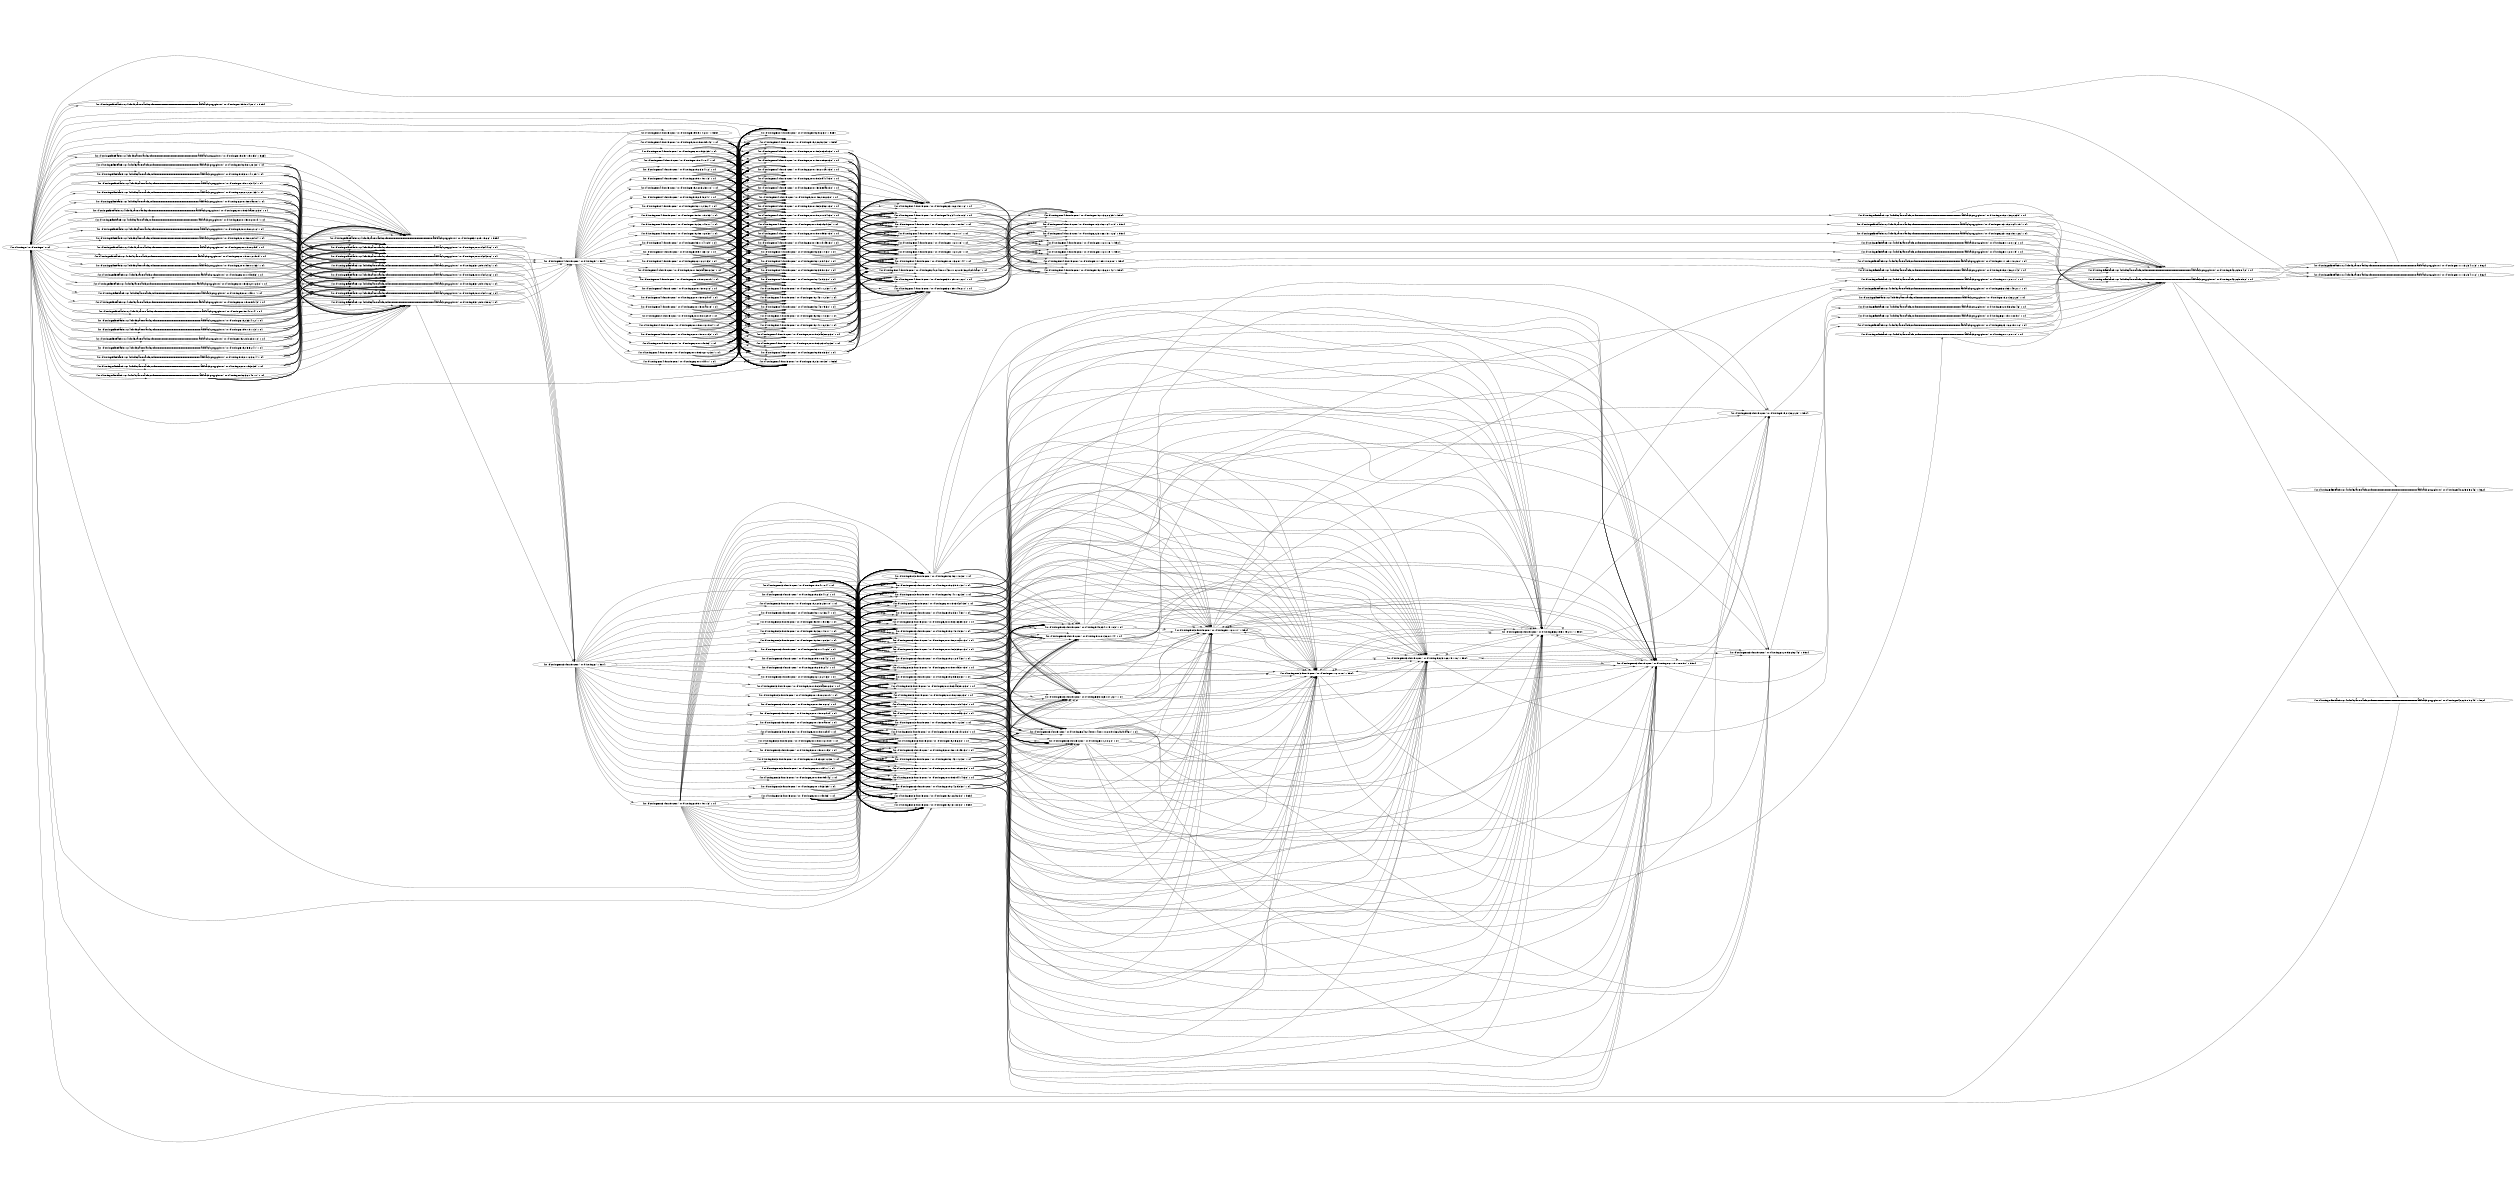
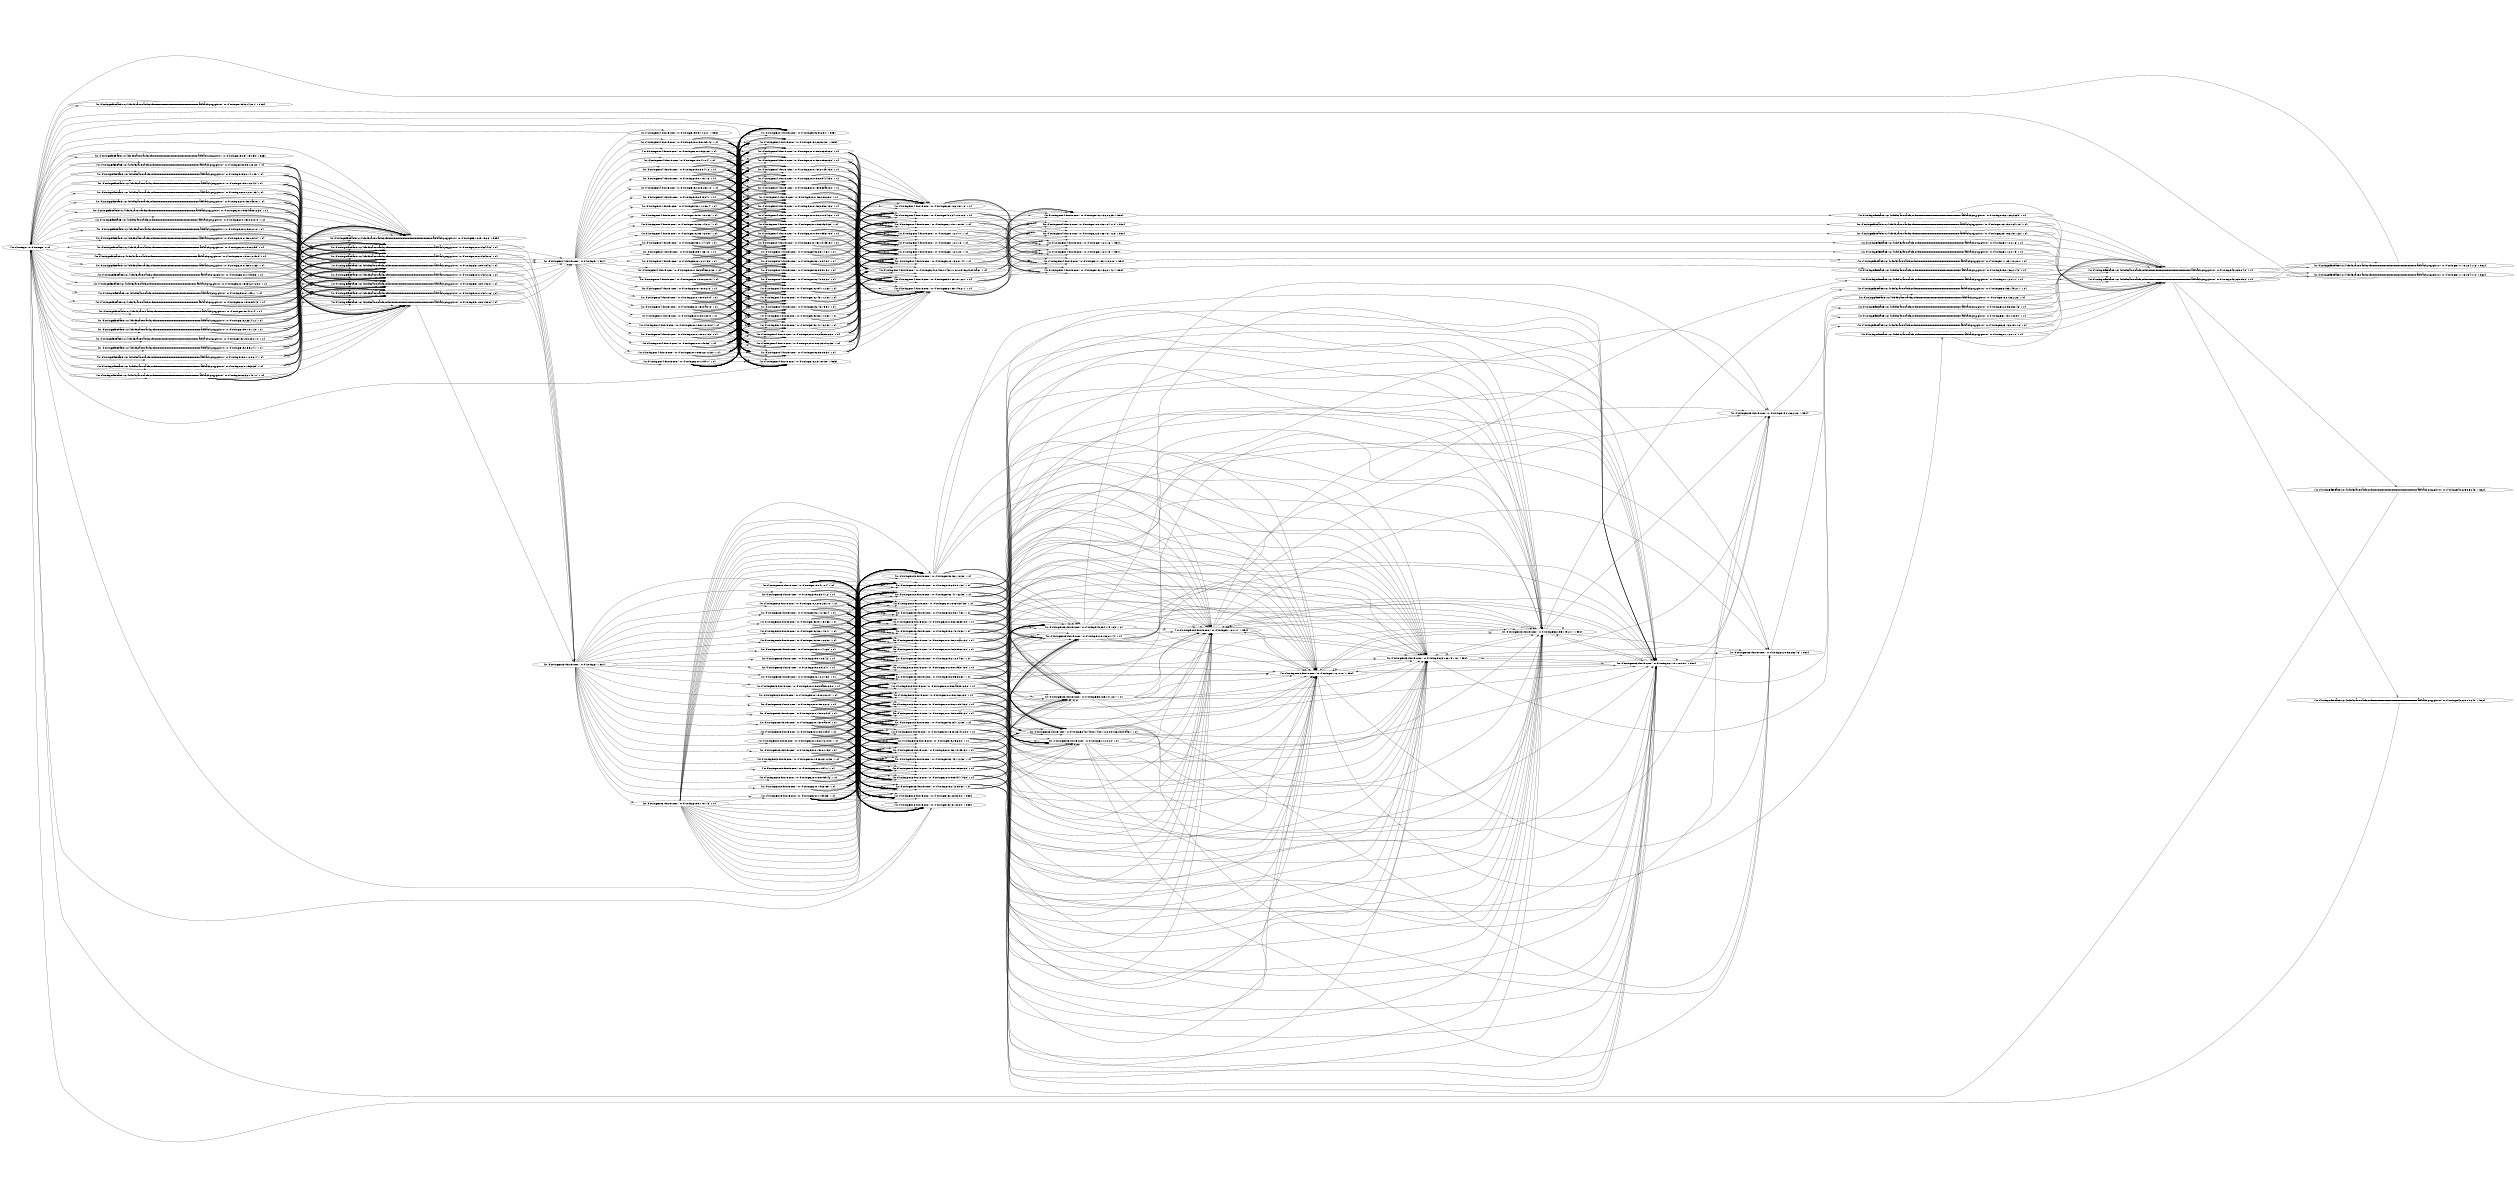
edge "{%!d(string=ns4.dnsv5.com.) %!d(string=199.7.83.42) 1 0}" -> "{%!d(string=ns4.dnsv5.com.) %!d(string=192.12.94.30) 1 0}": added
